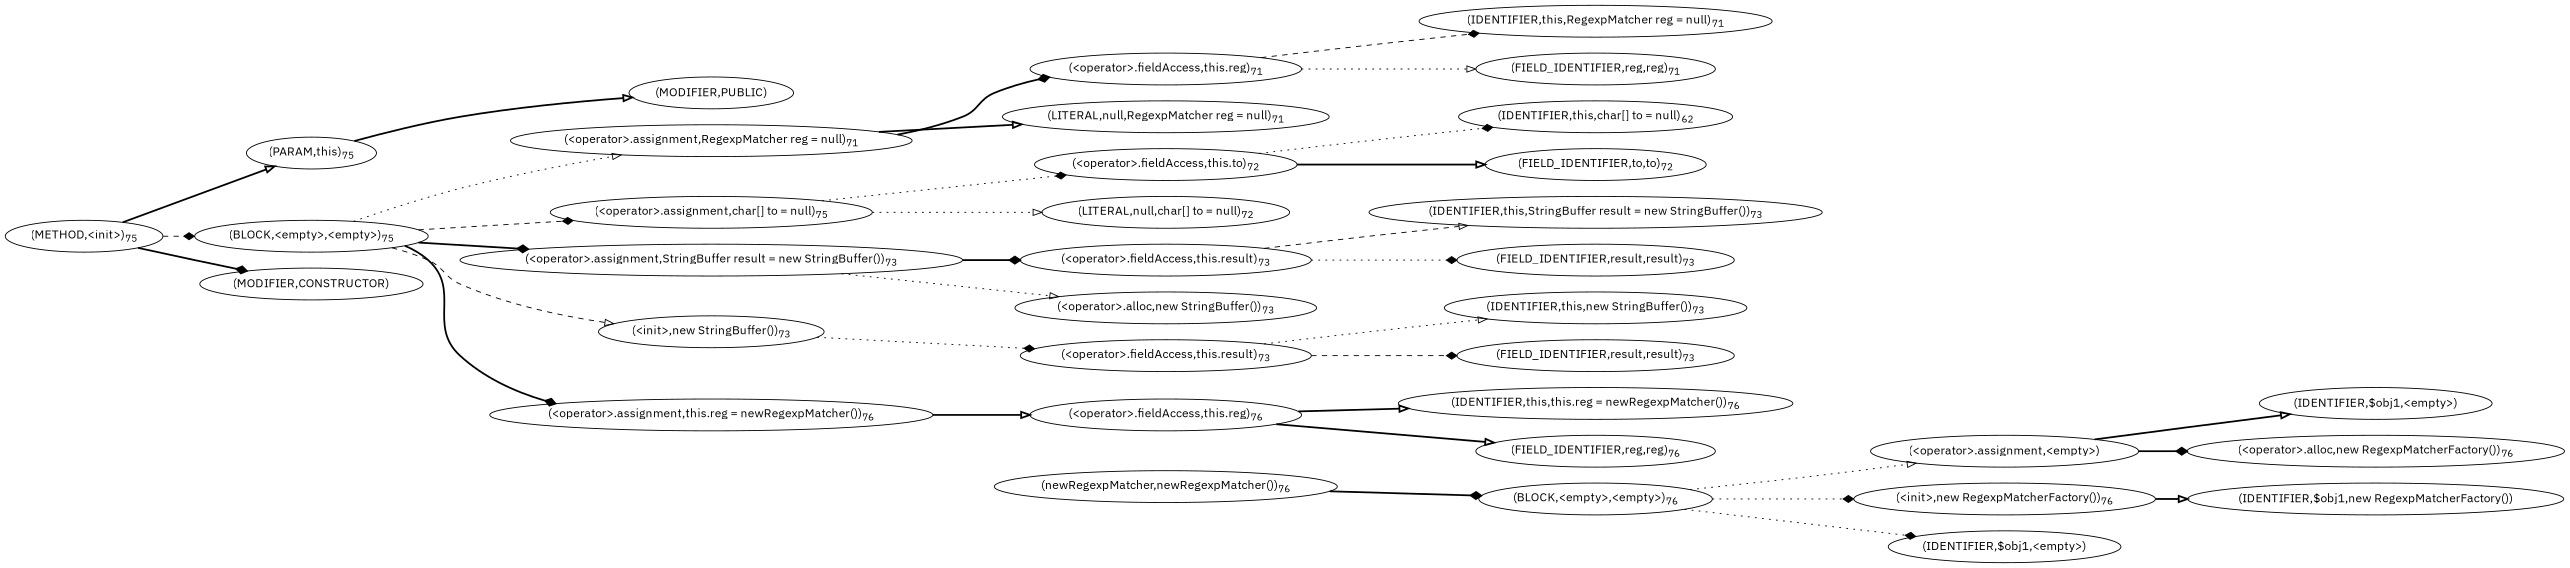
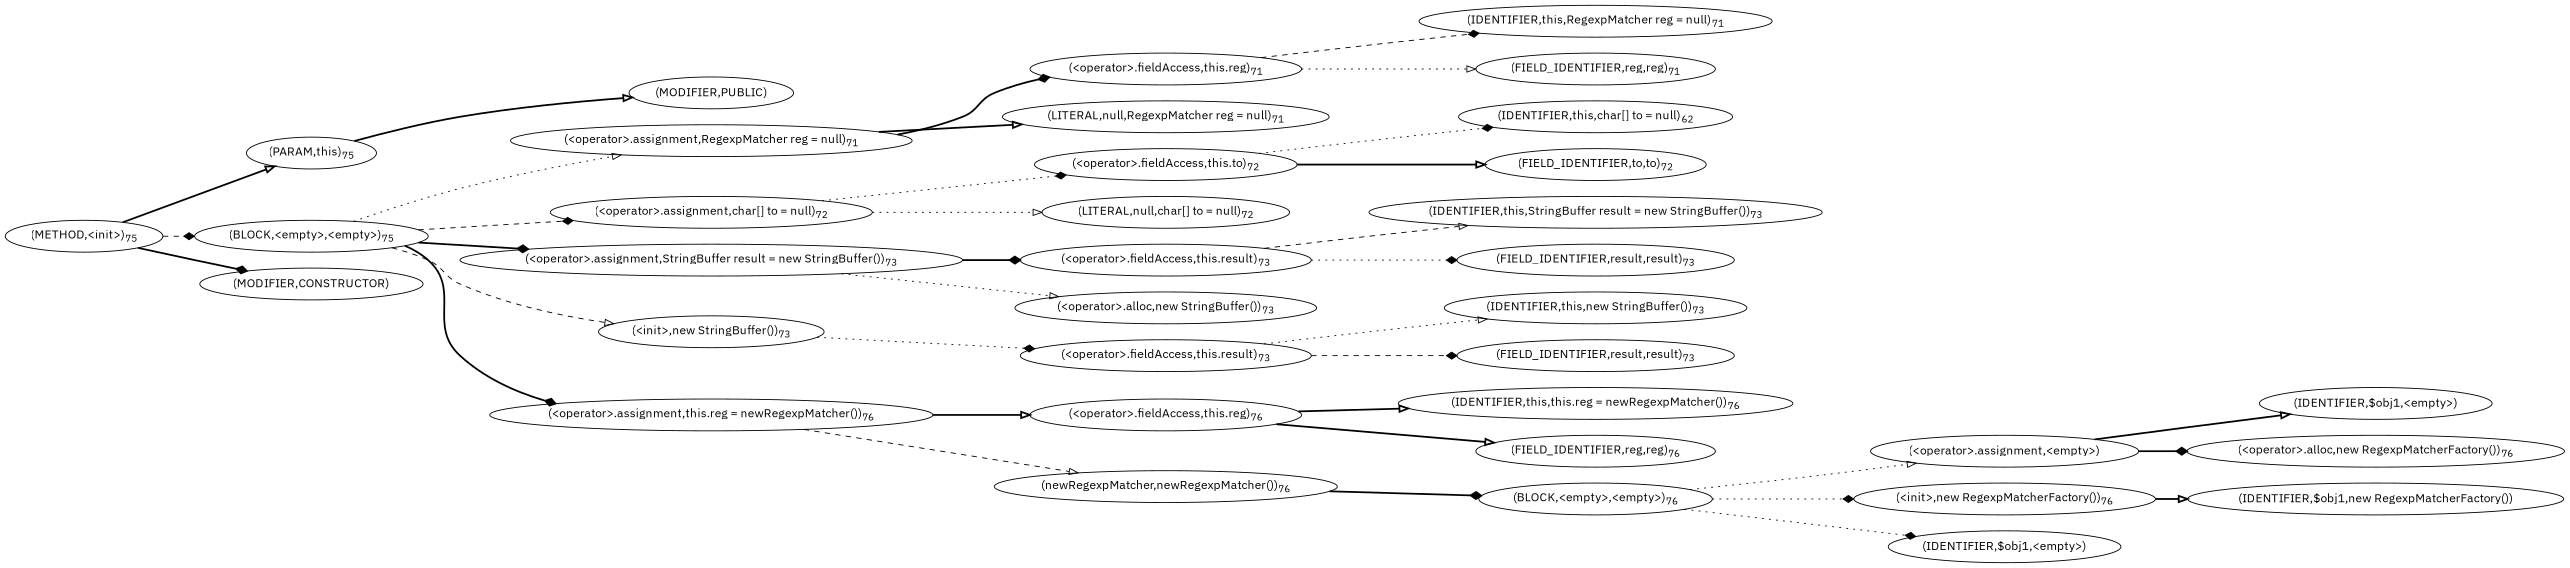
node "(<operator>.assignment,char[] to = null)": text "75" -> "72"
edge "(<operator>.assignment,this.reg = newRegexpMatcher())" -> "(newRegexpMatcher,newRegexpMatcher())": added
